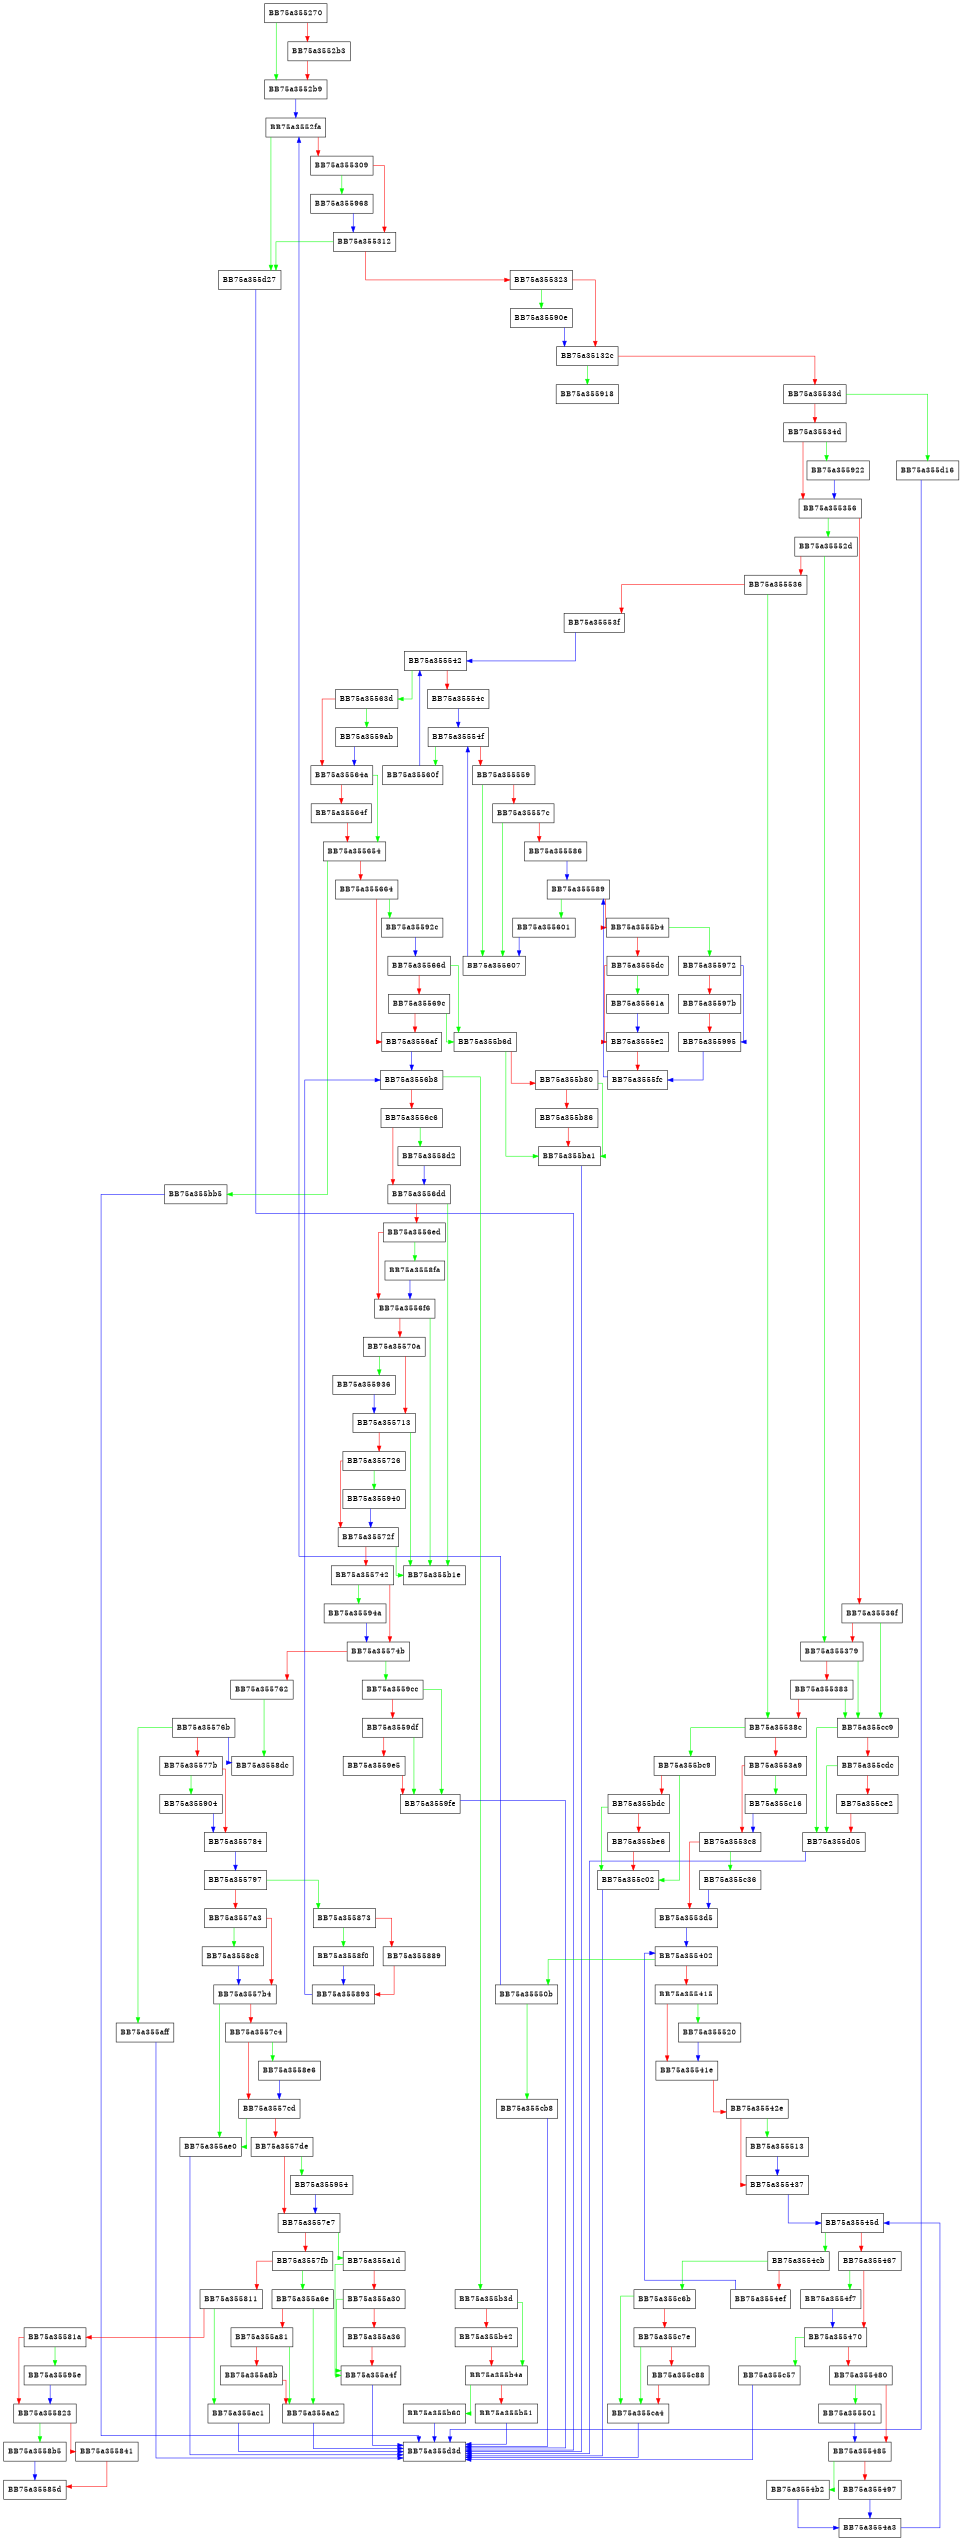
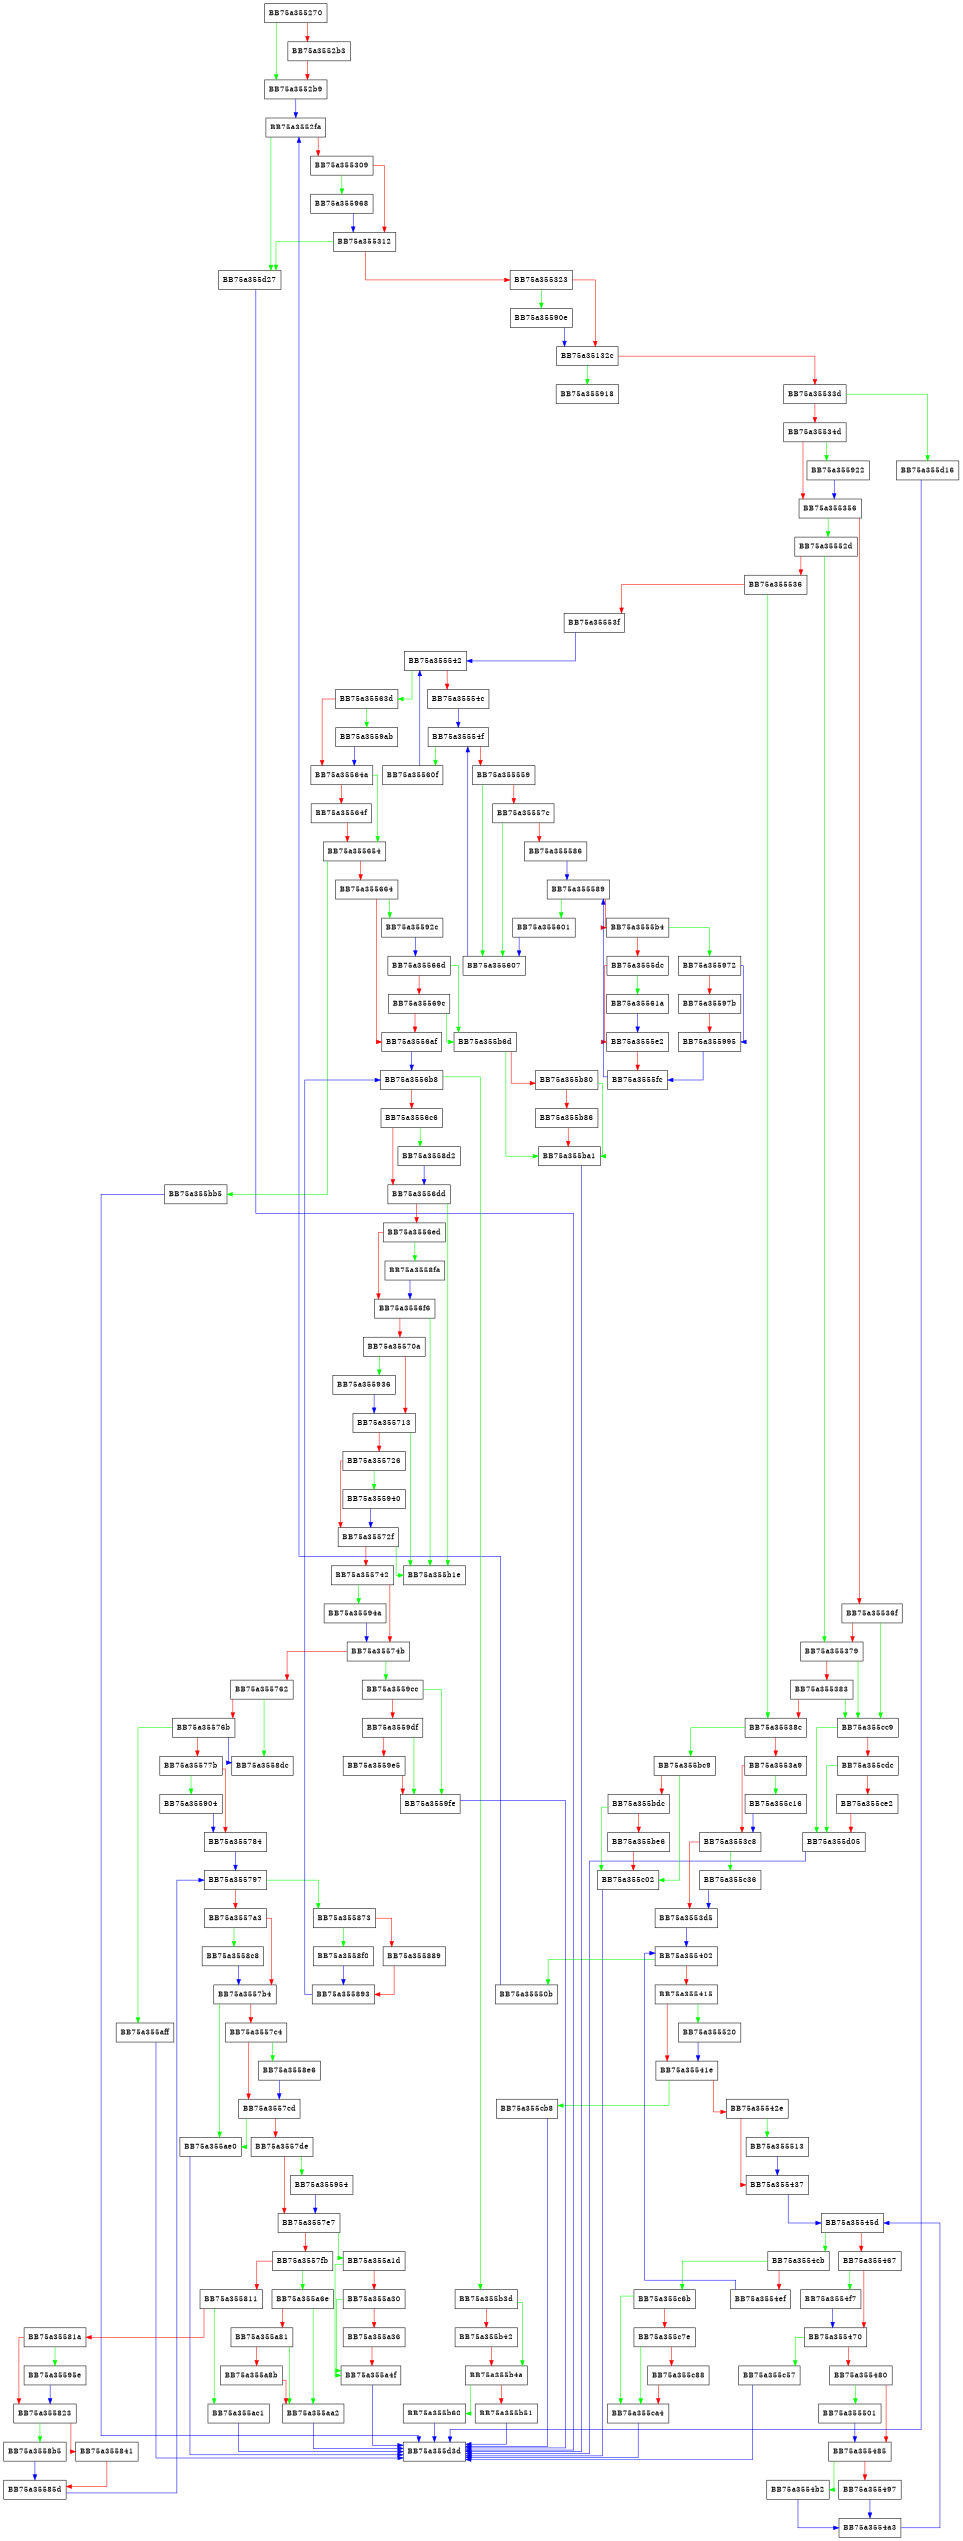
edge "BB75a355762" -> "BB75a35576b": added
edge "BB75a35550b" -> "BB75a355cb8": now "BB75a35541e" -> "BB75a355cb8"
edge "BB75a35585d" -> "BB75a355797": added
